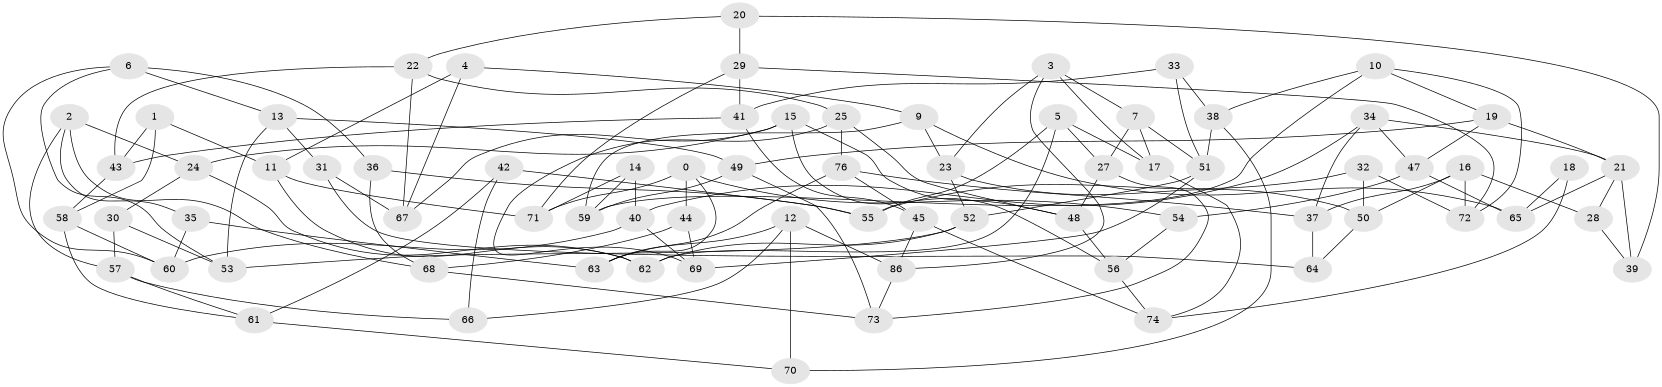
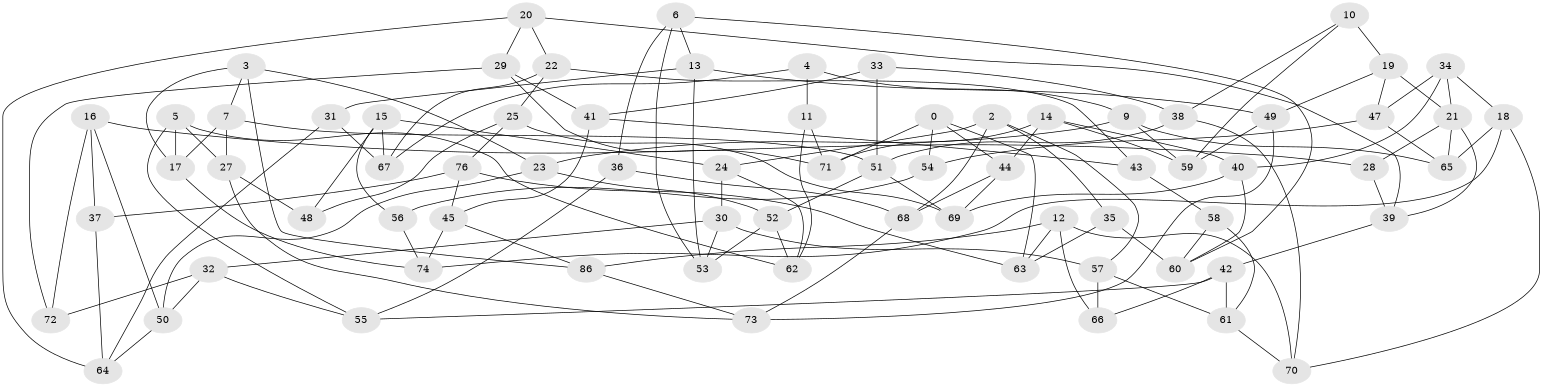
edge "20" -- "64": added
edge "10" -- "72": removed
node "1": removed
edge "14" -- "44": added
edge "34" -- "37": now "34" -- "18"
edge "30" -- "32": added
edge "48" -- "56": removed
edge "39" -- "42": added
edge "18" -- "70": added
